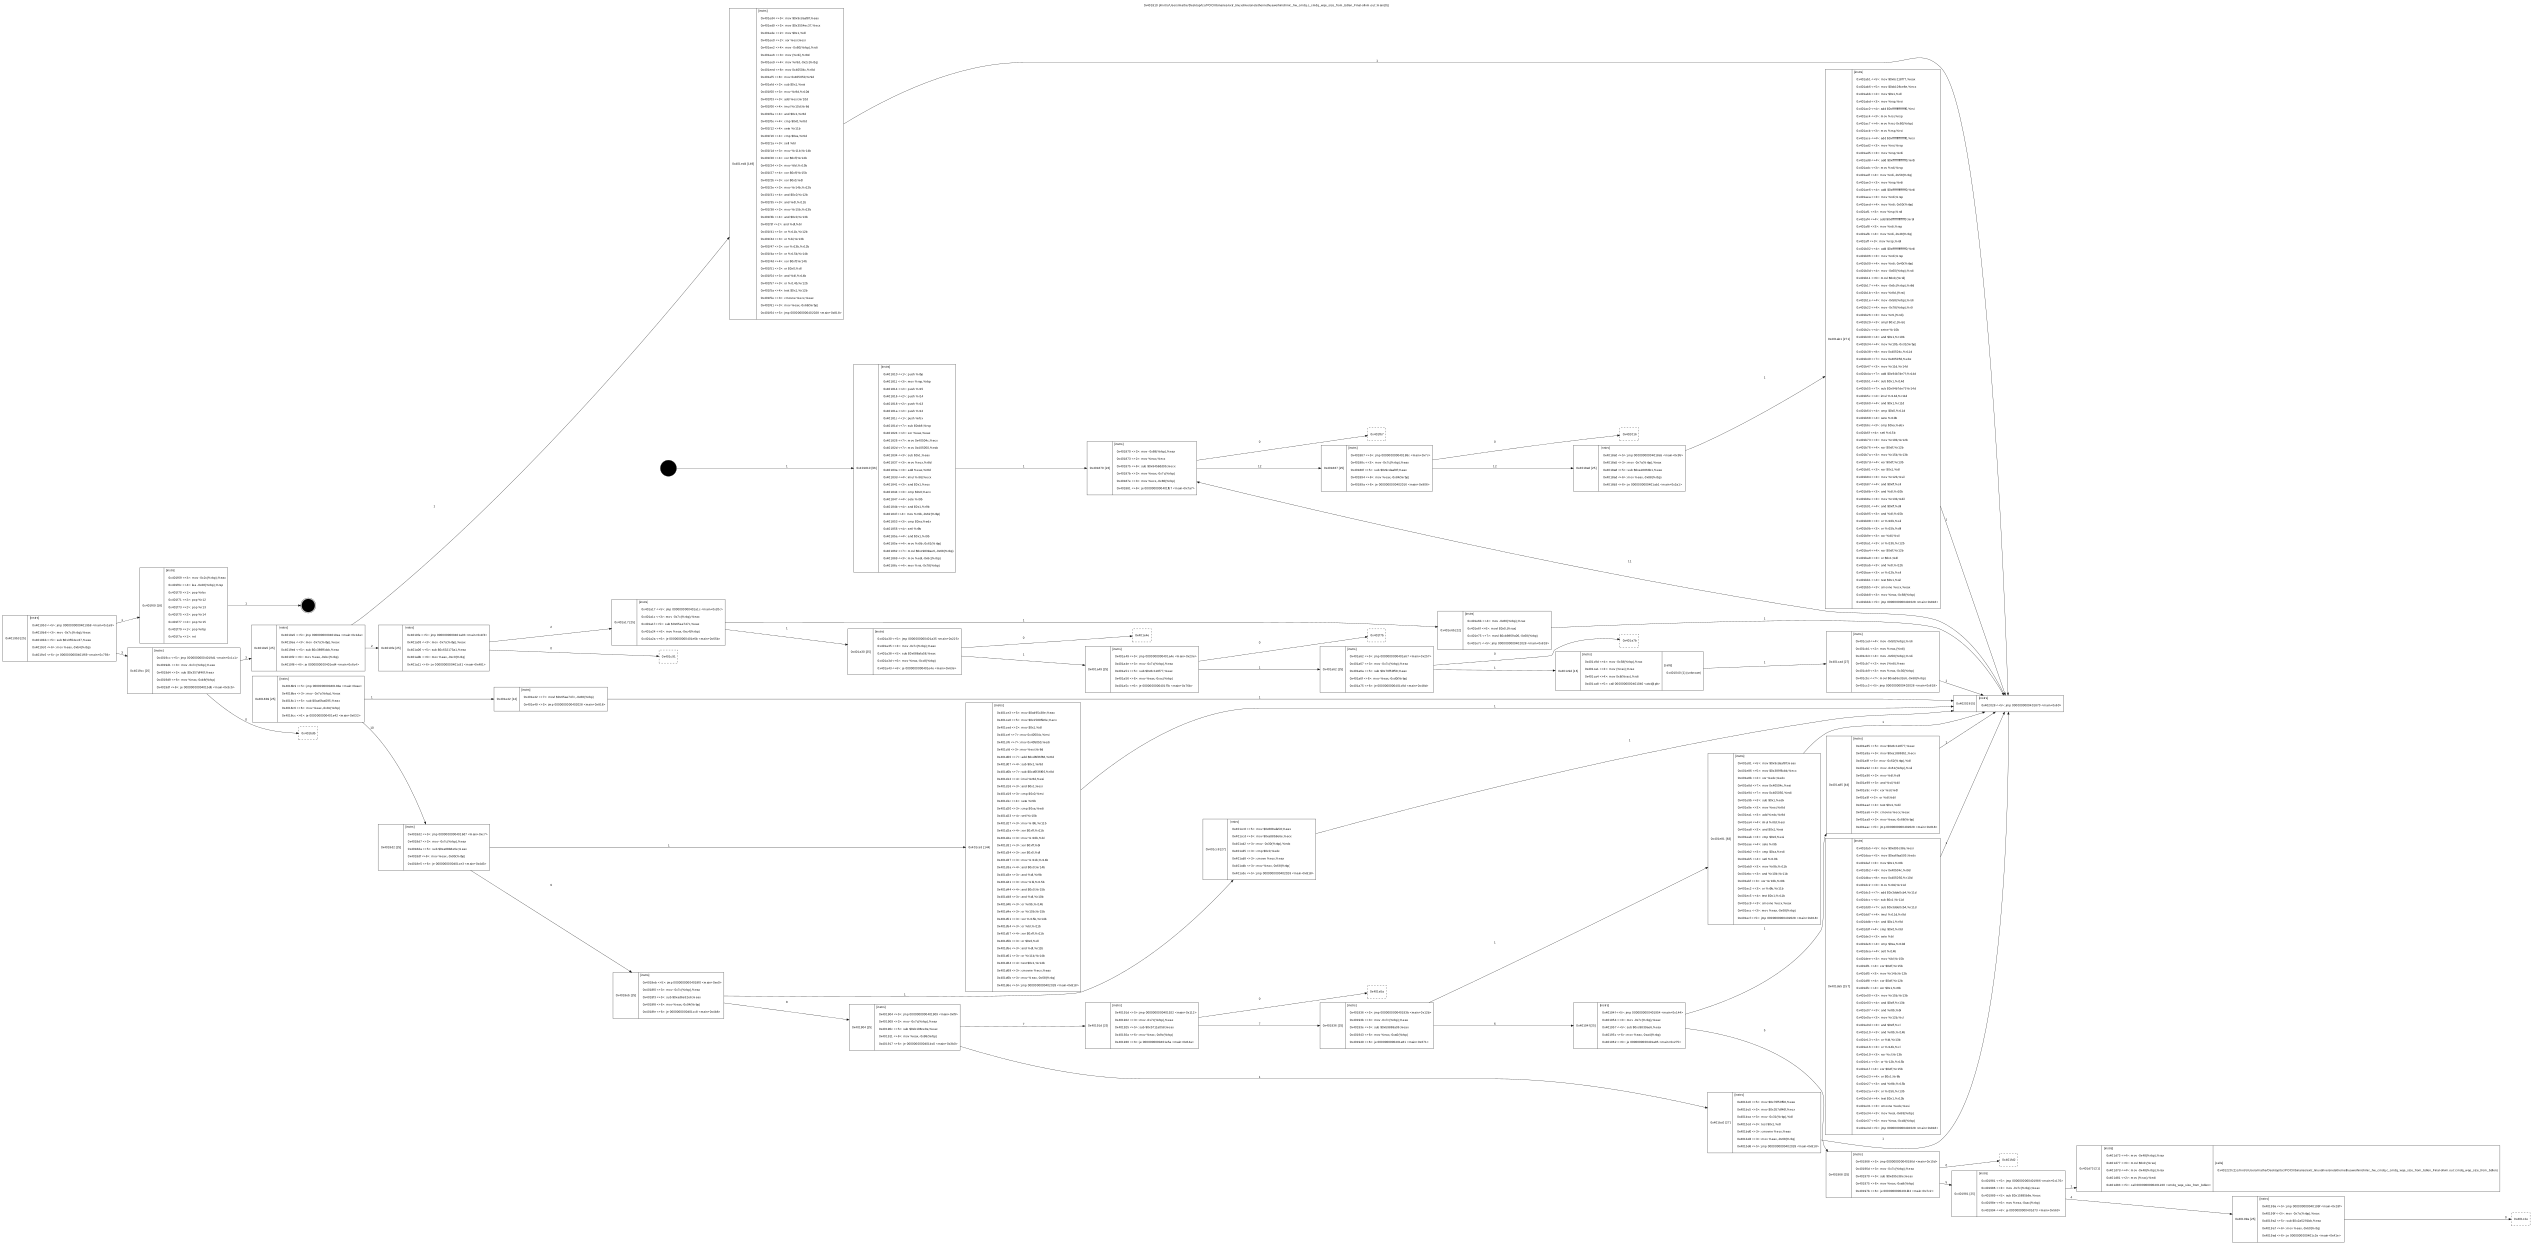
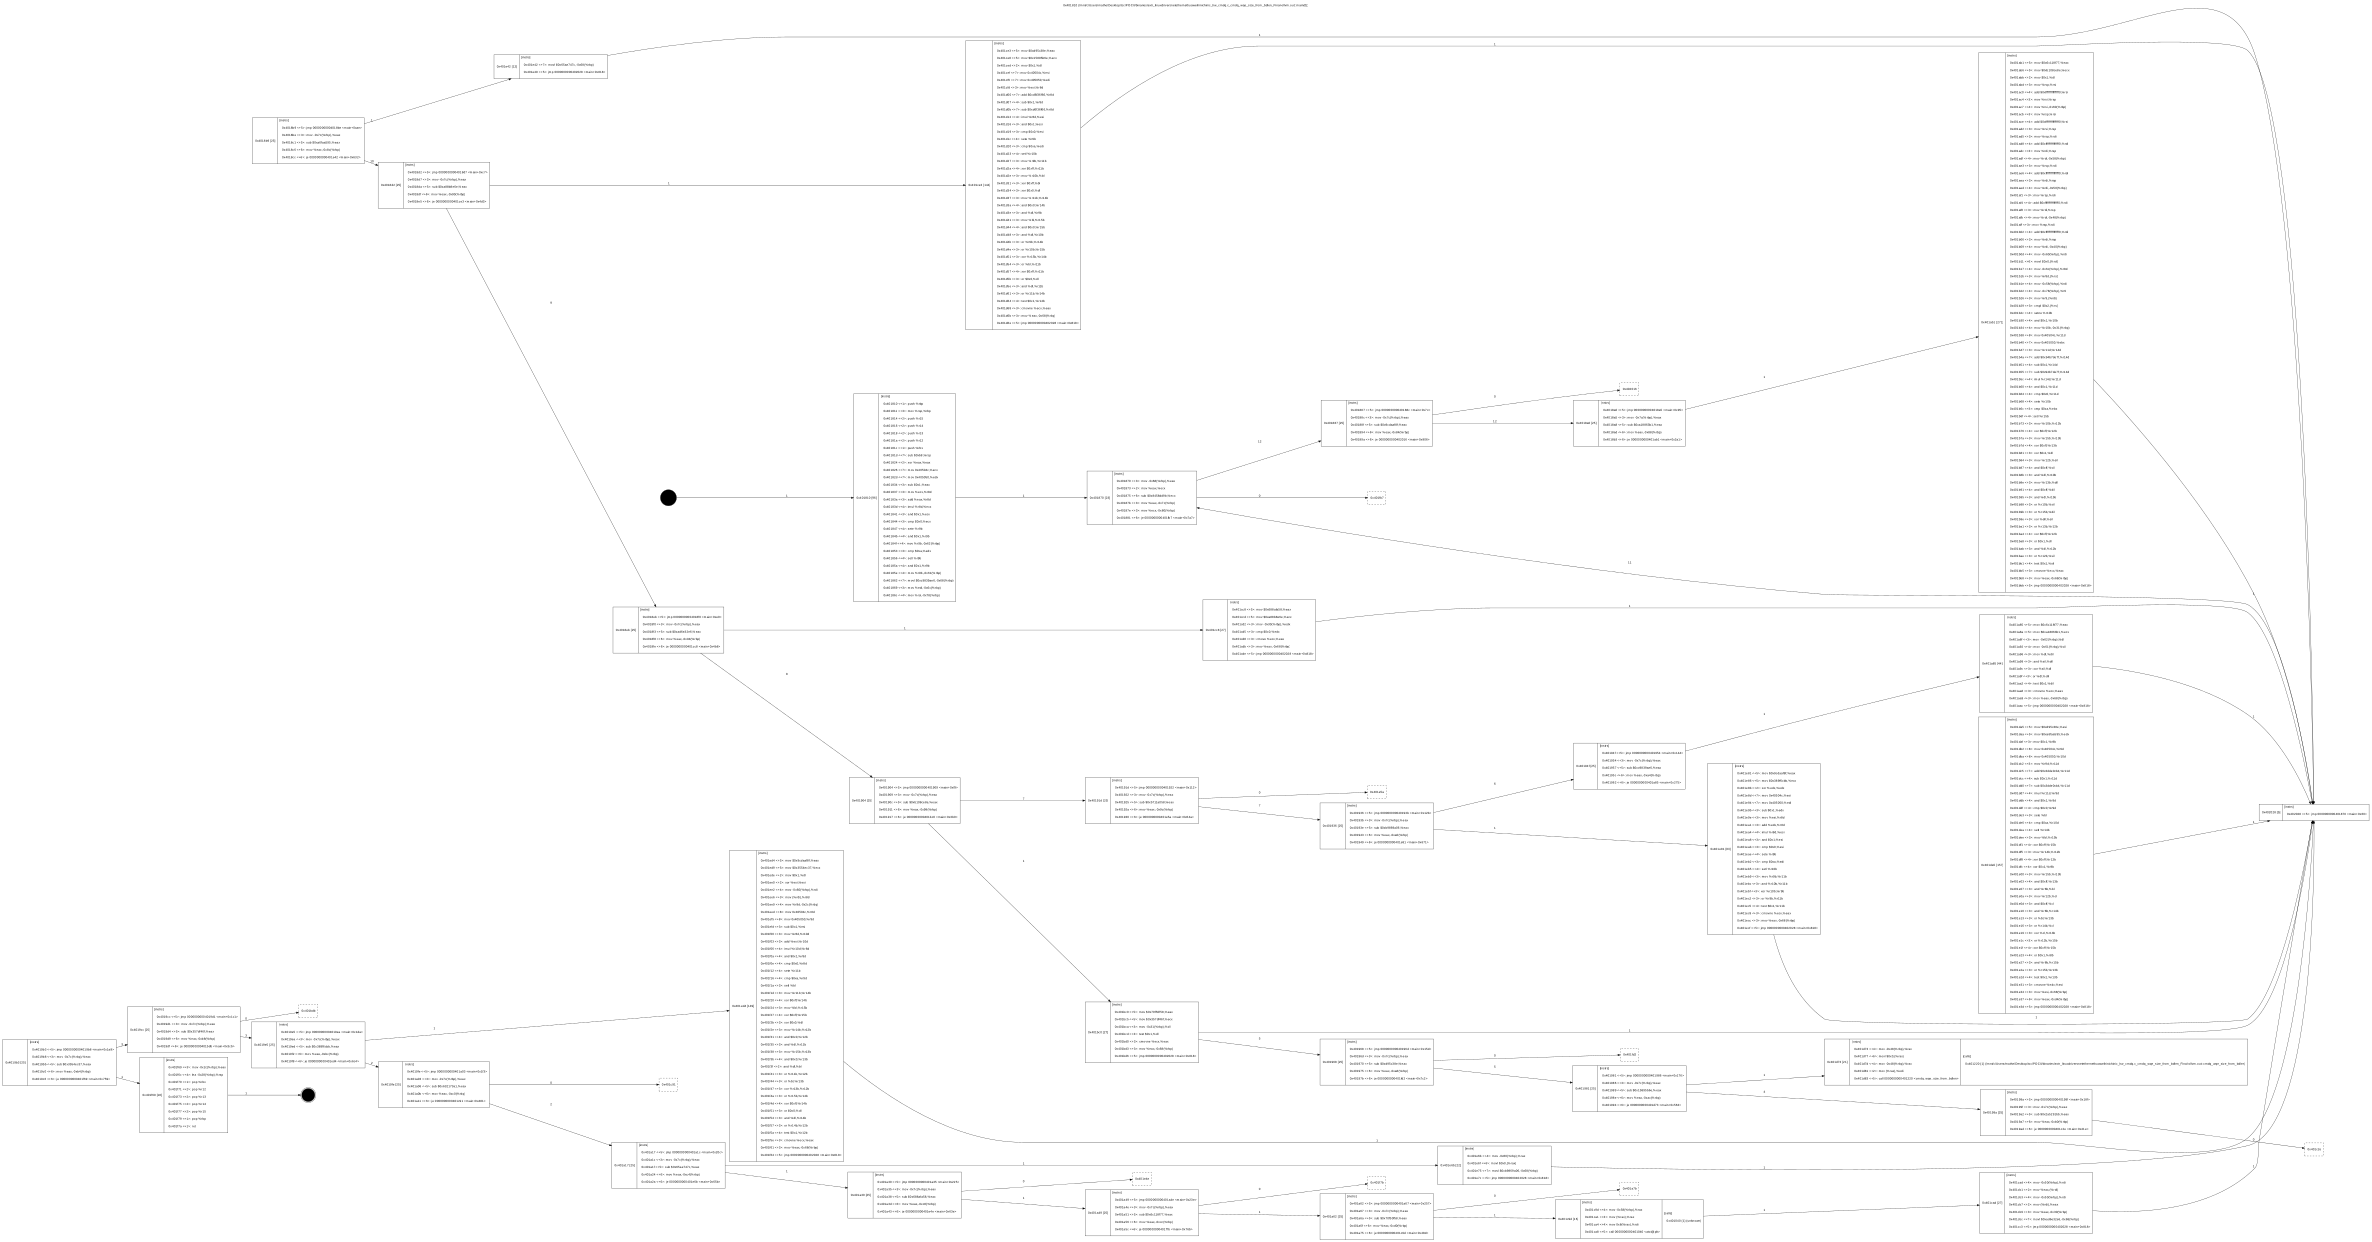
edge "0x40194f [25]" -> "0x401968 [25]": now "0x401bc0 [27]" -> "0x401968 [25]"
